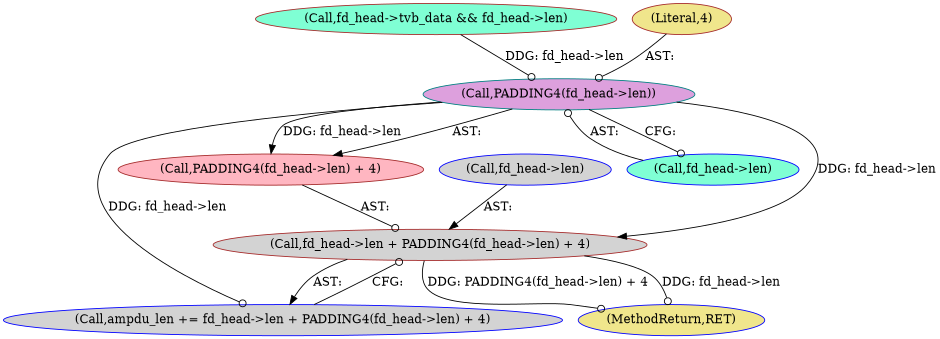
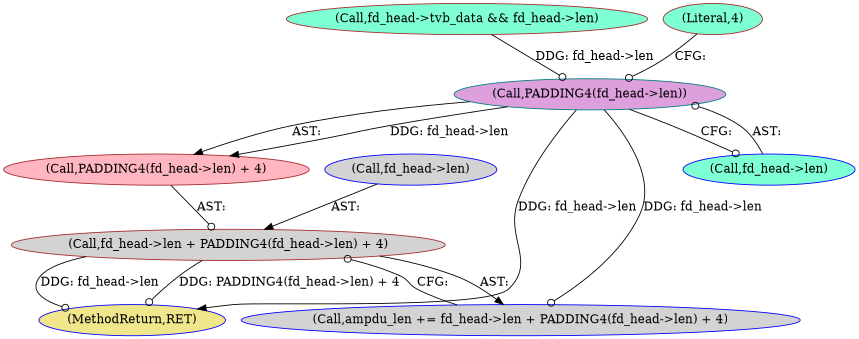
node "(Literal,4)": fillcolor khaki -> aquamarine
edge "(Literal,4)" -> "(Call,PADDING4(fd_head->len))": label "AST: " -> "CFG: "
edge "(Call,PADDING4(fd_head->len))" -> "(Call,fd_head->len + PADDING4(fd_head->len) + 4)": now "(Call,PADDING4(fd_head->len))" -> "(MethodReturn,RET)"
